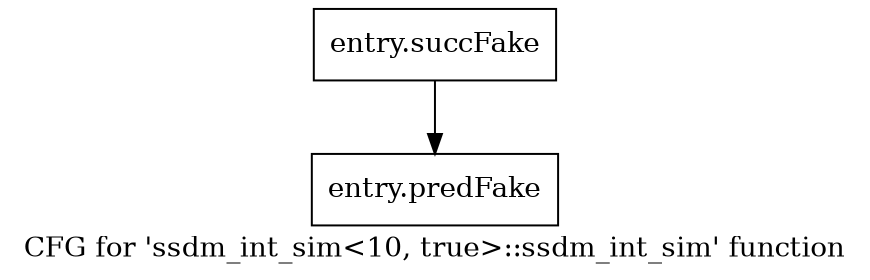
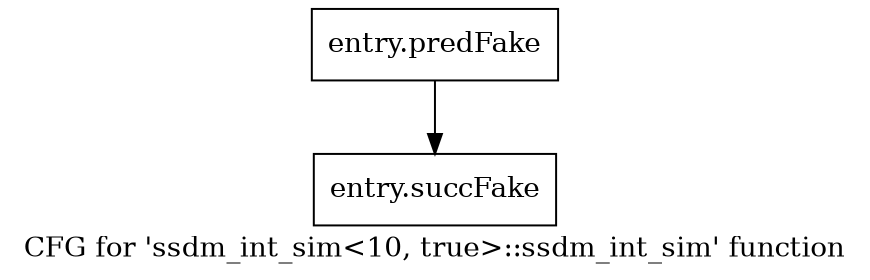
edge "entry.succFake" -> "entry.predFake": reversed
